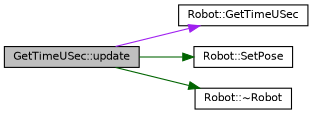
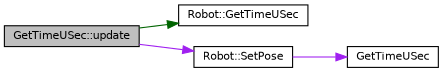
edge "GetTimeUSec::update" -> "Robot::GetTimeUSec": color purple -> darkgreen
edge "GetTimeUSec::update" -> "Robot::SetPose": color darkgreen -> purple
node "GetTimeUSec": added
node "Robot::~Robot": removed
